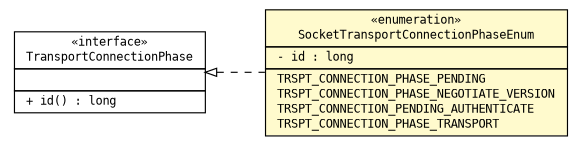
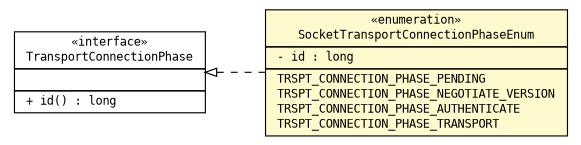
node "SocketTransportConnectionPhaseEnum": text "TRSPT_CONNECTION_PENDING_AUTHENTICATE" -> "TRSPT_CONNECTION_PHASE_AUTHENTICATE"
